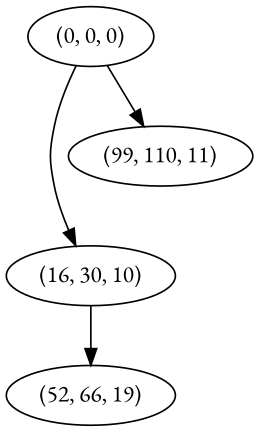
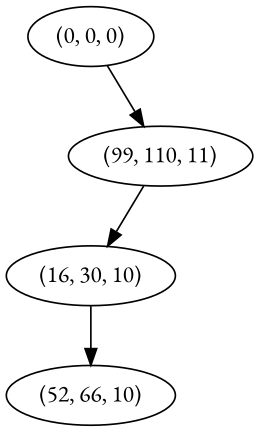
edge "(0, 0, 0)" -> "(16, 30, 10)": now "(99, 110, 11)" -> "(16, 30, 10)"
node "(52, 66, 19)": label "(52, 66, 19)" -> "(52, 66, 10)"
